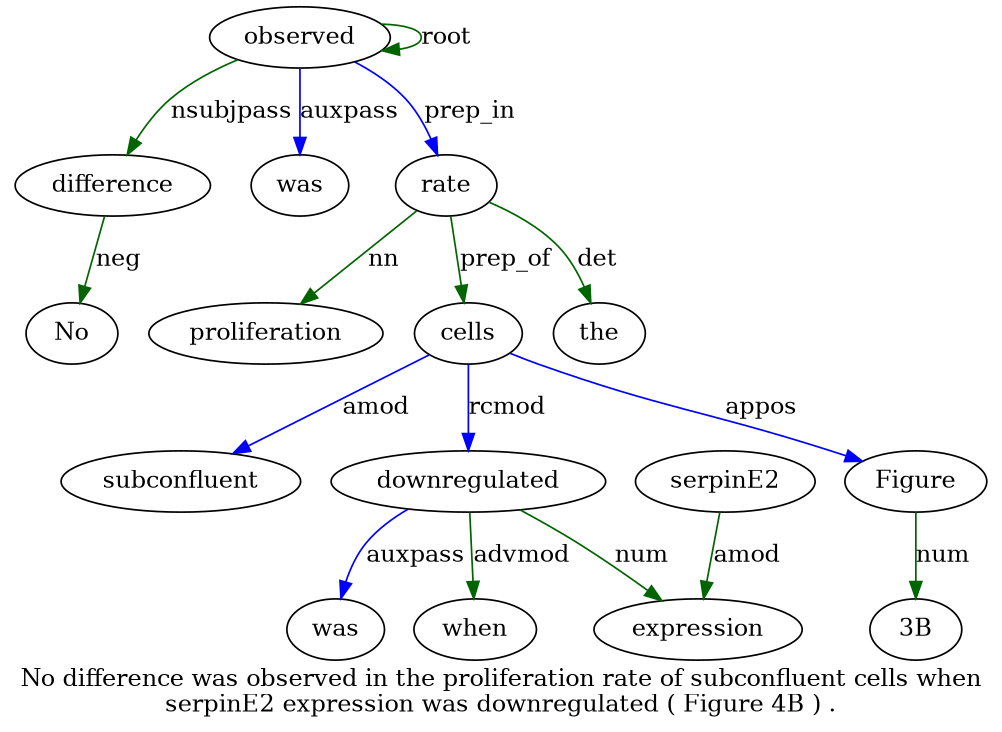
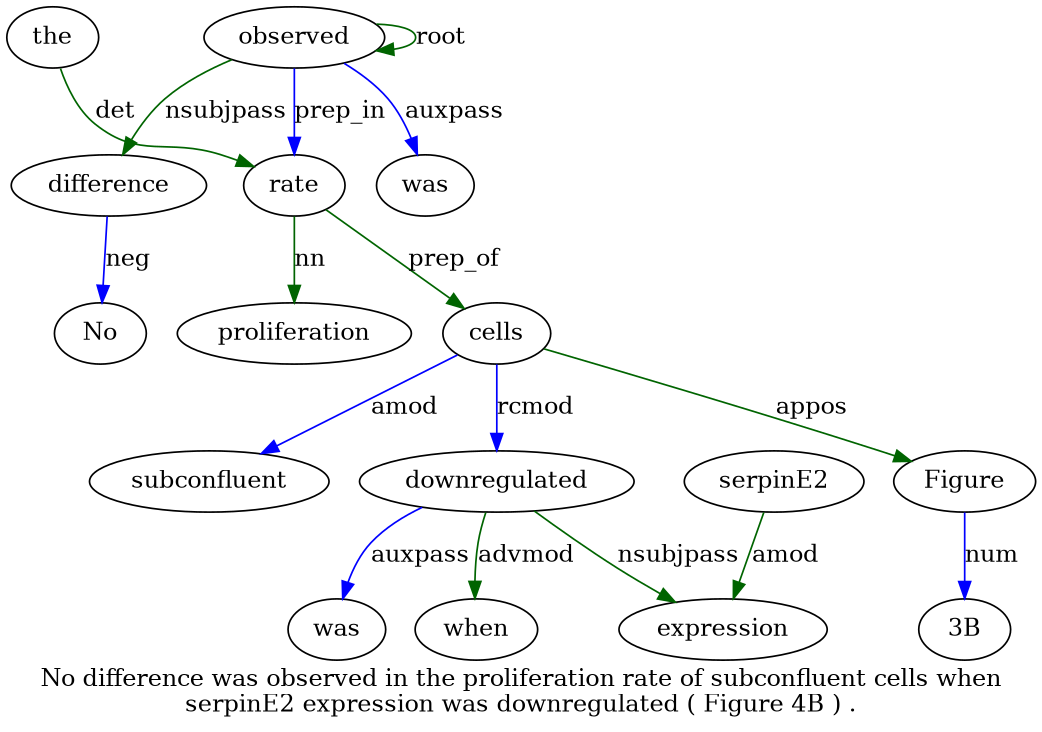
edge "rate" -> "the": reversed
edge "difference" -> "No": color darkgreen -> blue
edge "cells" -> "Figure": color blue -> darkgreen
edge "Figure" -> "3B": color darkgreen -> blue
edge "downregulated" -> "expression": label "num" -> "nsubjpass"
